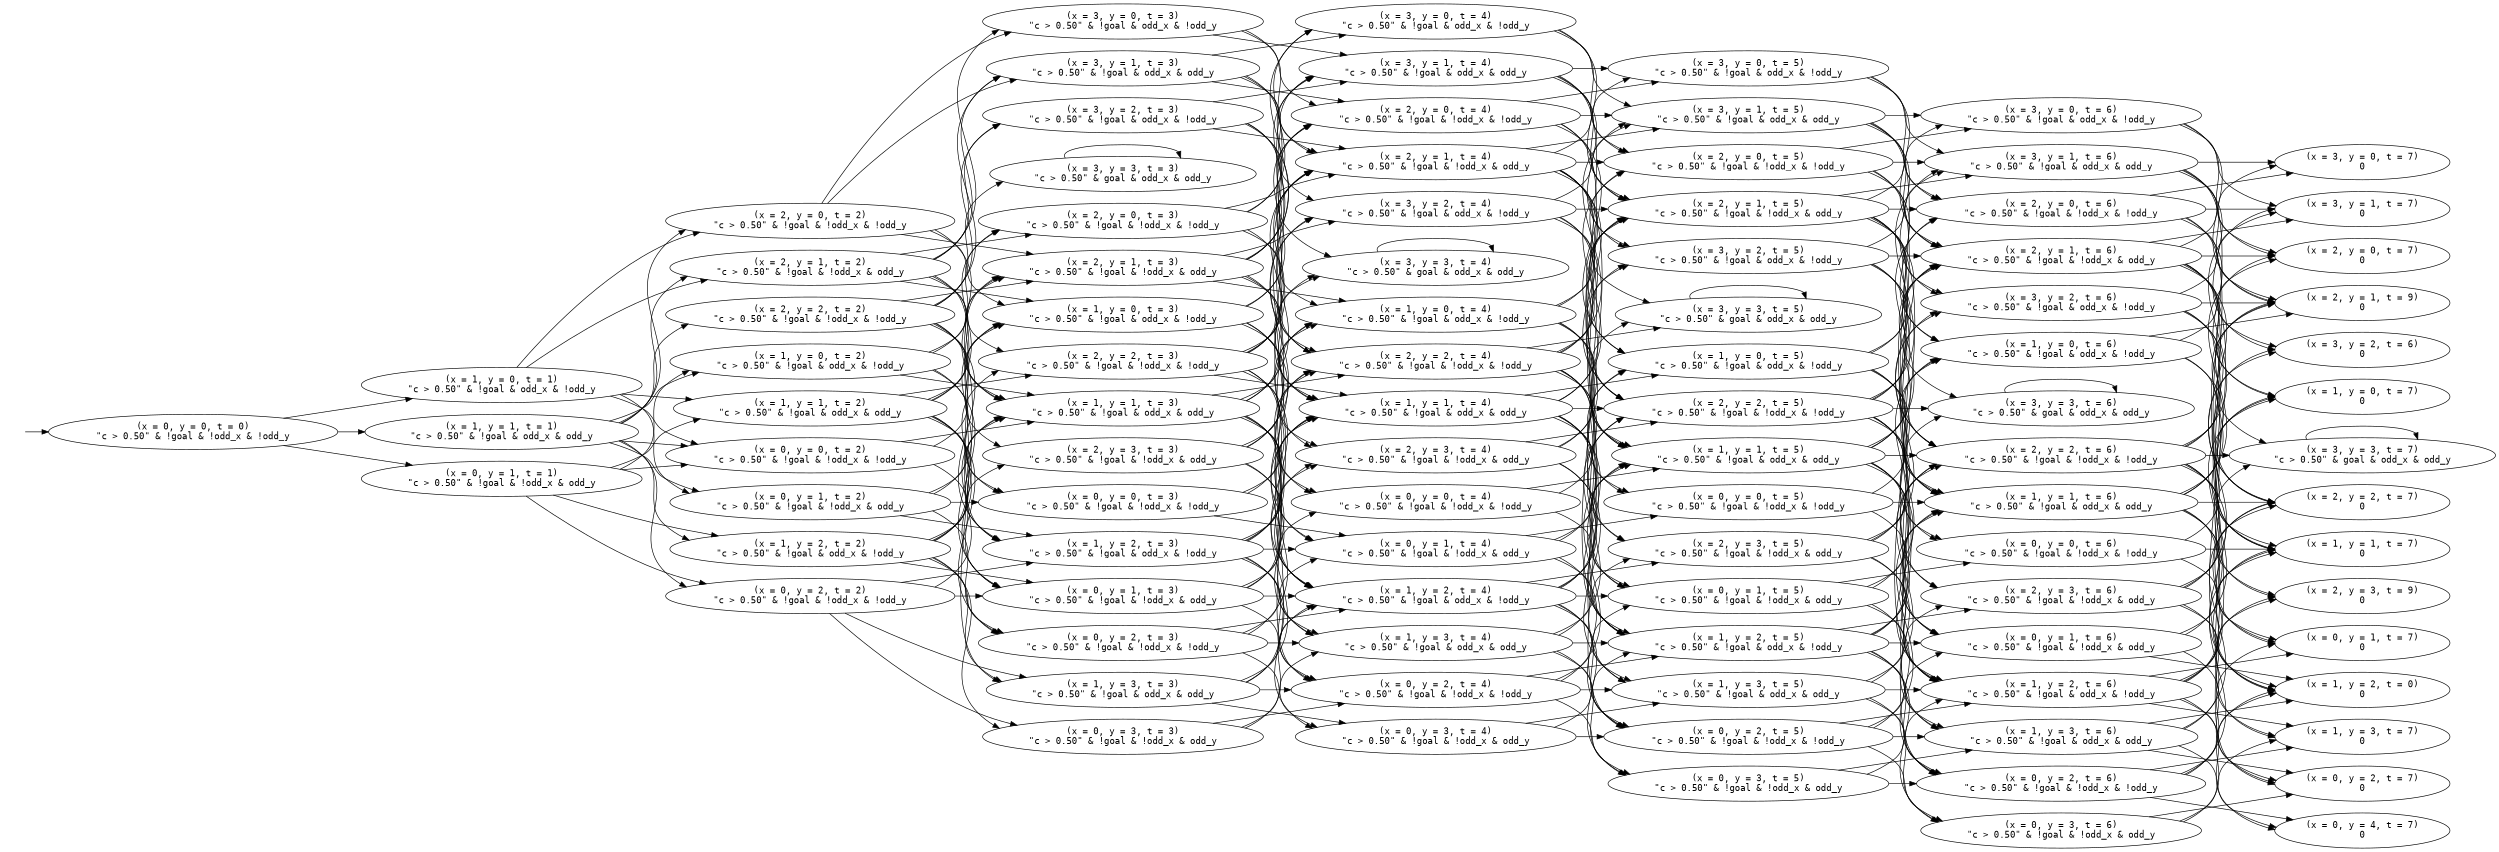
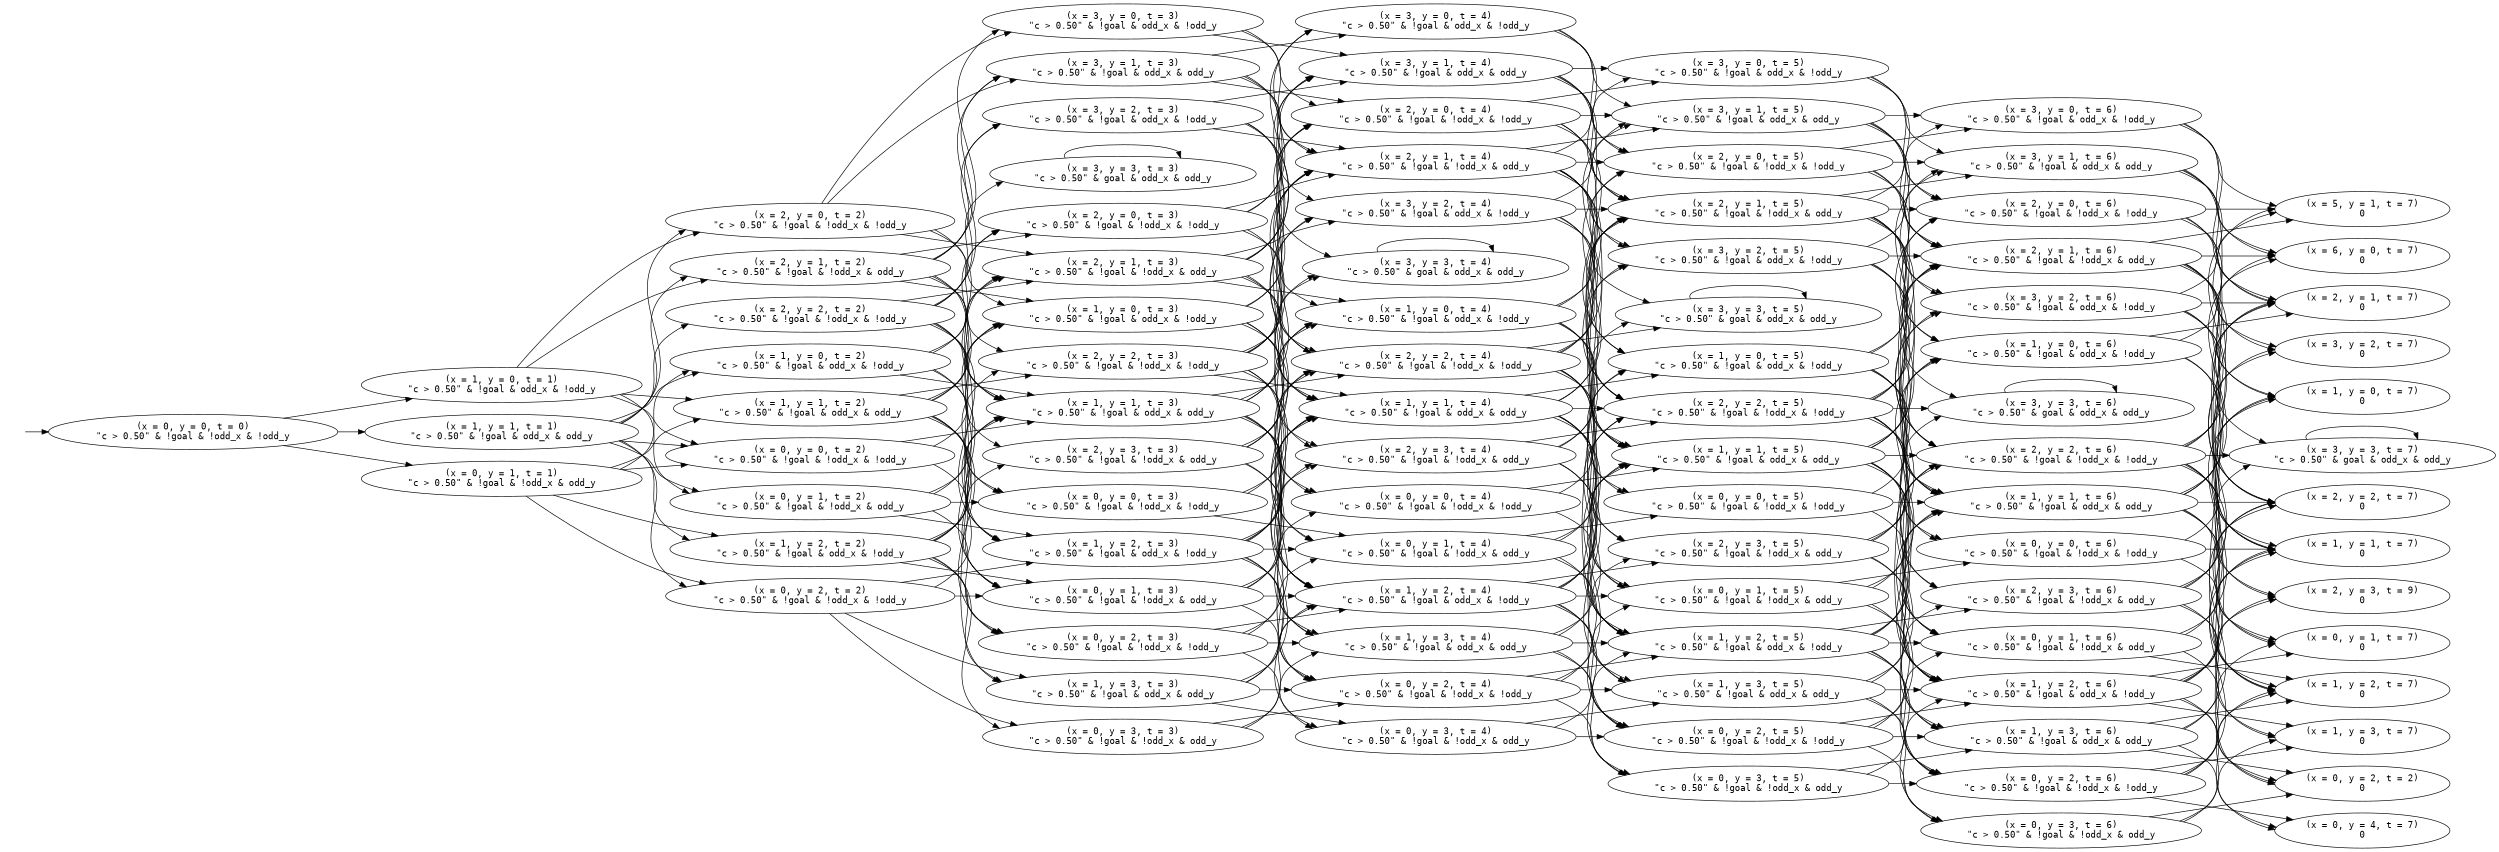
node "(x = 3, y = 0, t = 7) 0": removed
node "(x = 3, y = 1, t = 7) 0": label "(x = 3, y = 1, t = 7) 0" -> "(x = 5, y = 1, t = 7) 0"
node "(x = 2, y = 0, t = 7) 0": label "(x = 2, y = 0, t = 7) 0" -> "(x = 6, y = 0, t = 7) 0"
node "(x = 2, y = 1, t = 9) 0": label "(x = 2, y = 1, t = 9) 0" -> "(x = 2, y = 1, t = 7) 0"
node "(x = 3, y = 2, t = 6) 0": label "(x = 3, y = 2, t = 6) 0" -> "(x = 3, y = 2, t = 7) 0"
node "(x = 1, y = 2, t = 0) 0": label "(x = 1, y = 2, t = 0) 0" -> "(x = 1, y = 2, t = 7) 0"
node "(x = 0, y = 2, t = 7) 0": label "(x = 0, y = 2, t = 7) 0" -> "(x = 0, y = 2, t = 2) 0"
